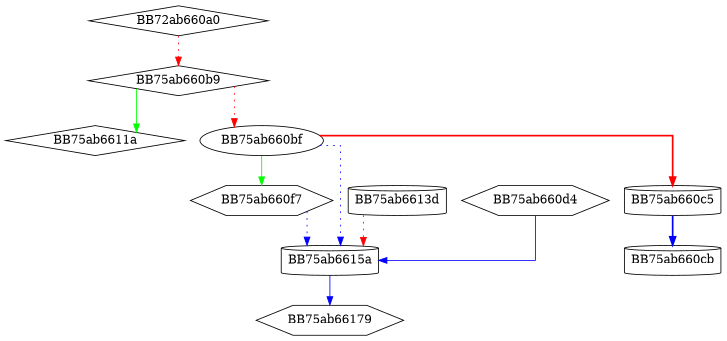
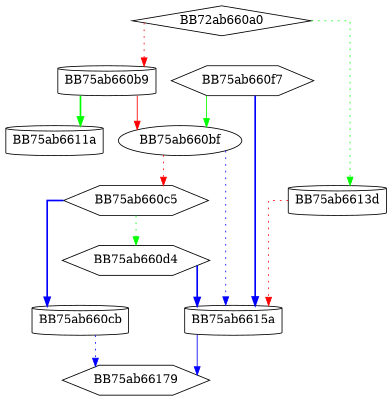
edge "BB72ab660a0" -> "BB75ab6613d": added
node "BB75ab660b9": shape diamond -> cylinder
edge "BB75ab660b9" -> "BB75ab660bf": style dotted -> solid
edge "BB75ab660b9" -> "BB75ab6611a": style solid -> bold
edge "BB75ab660bf" -> "BB75ab660c5": style bold -> dotted
node "BB75ab6611a": shape diamond -> cylinder
edge "BB75ab660bf" -> "BB75ab660f7": reversed
node "BB75ab660c5": shape cylinder -> hexagon
edge "BB75ab660f7" -> "BB75ab6615a": style dotted -> bold
edge "BB75ab660c5" -> "BB75ab660d4": added
edge "BB75ab660d4" -> "BB75ab6615a": style solid -> bold
edge "BB75ab660cb" -> "BB75ab66179": added
